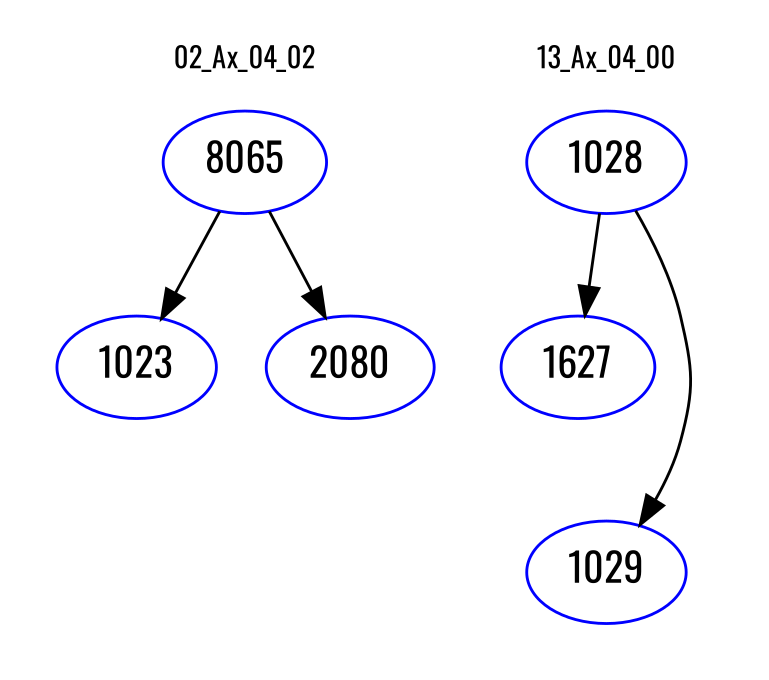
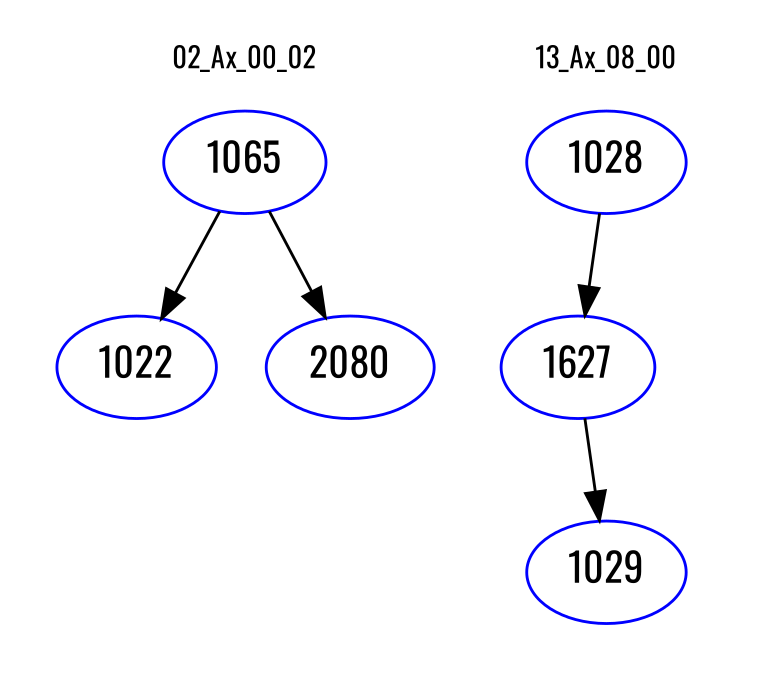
cluster "02_Ax_04_02": label "02_Ax_04_02" -> "02_Ax_00_02"
cluster "13_Ax_04_00": label "13_Ax_04_00" -> "13_Ax_08_00"
node "8065": label "8065" -> "1065"
edge "1028" -> "1029": now "1627" -> "1029"
node "1023": label "1023" -> "1022"
